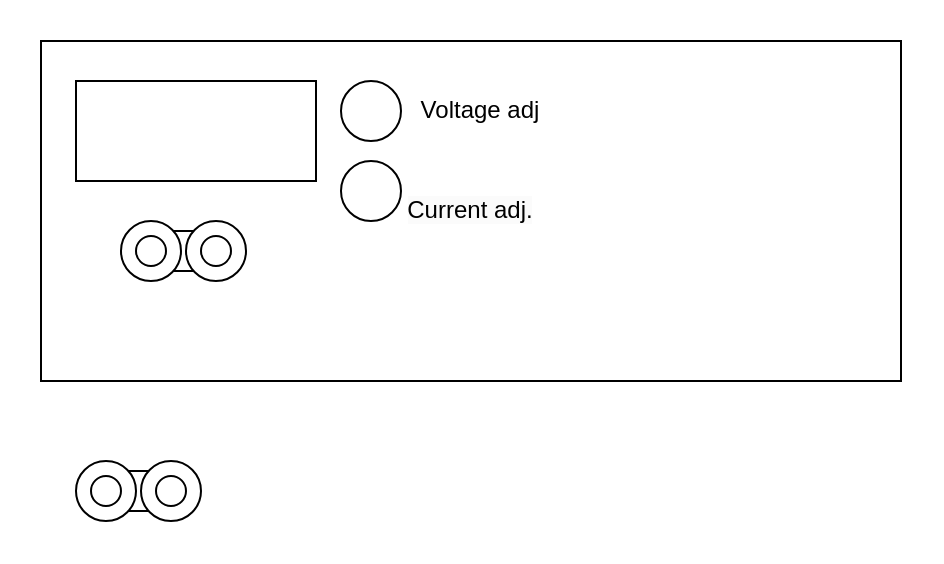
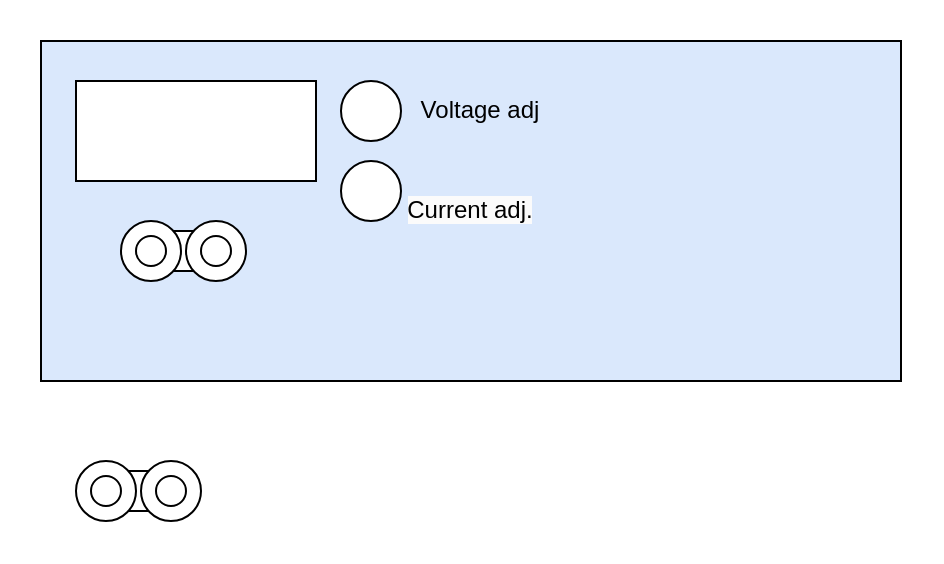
node "Current adj.": fillcolor #ffffff -> #dae8fc
